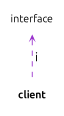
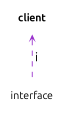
edge "client" -> "interface": reversed
